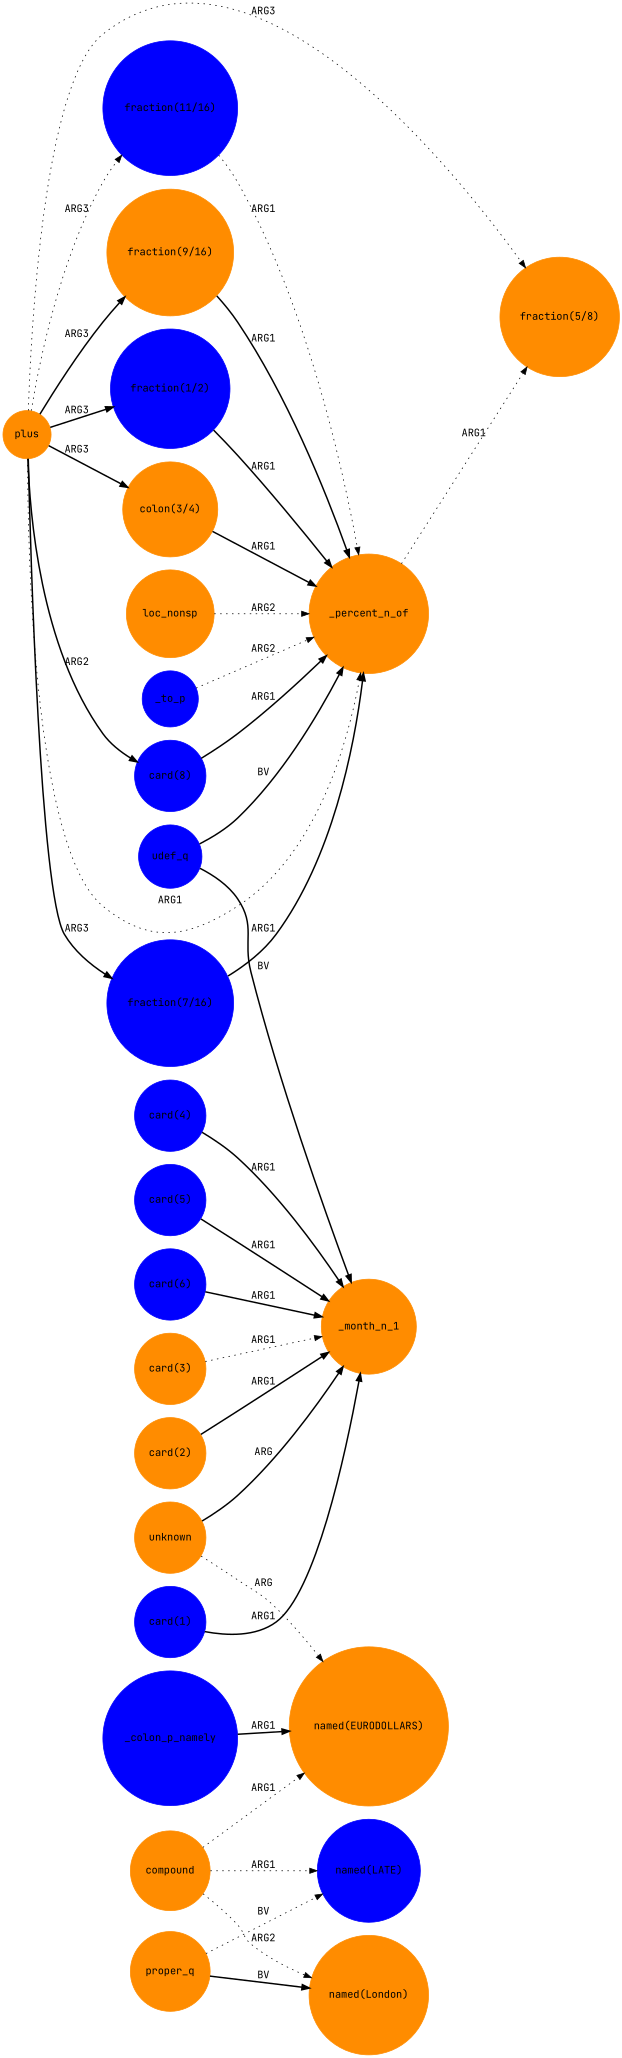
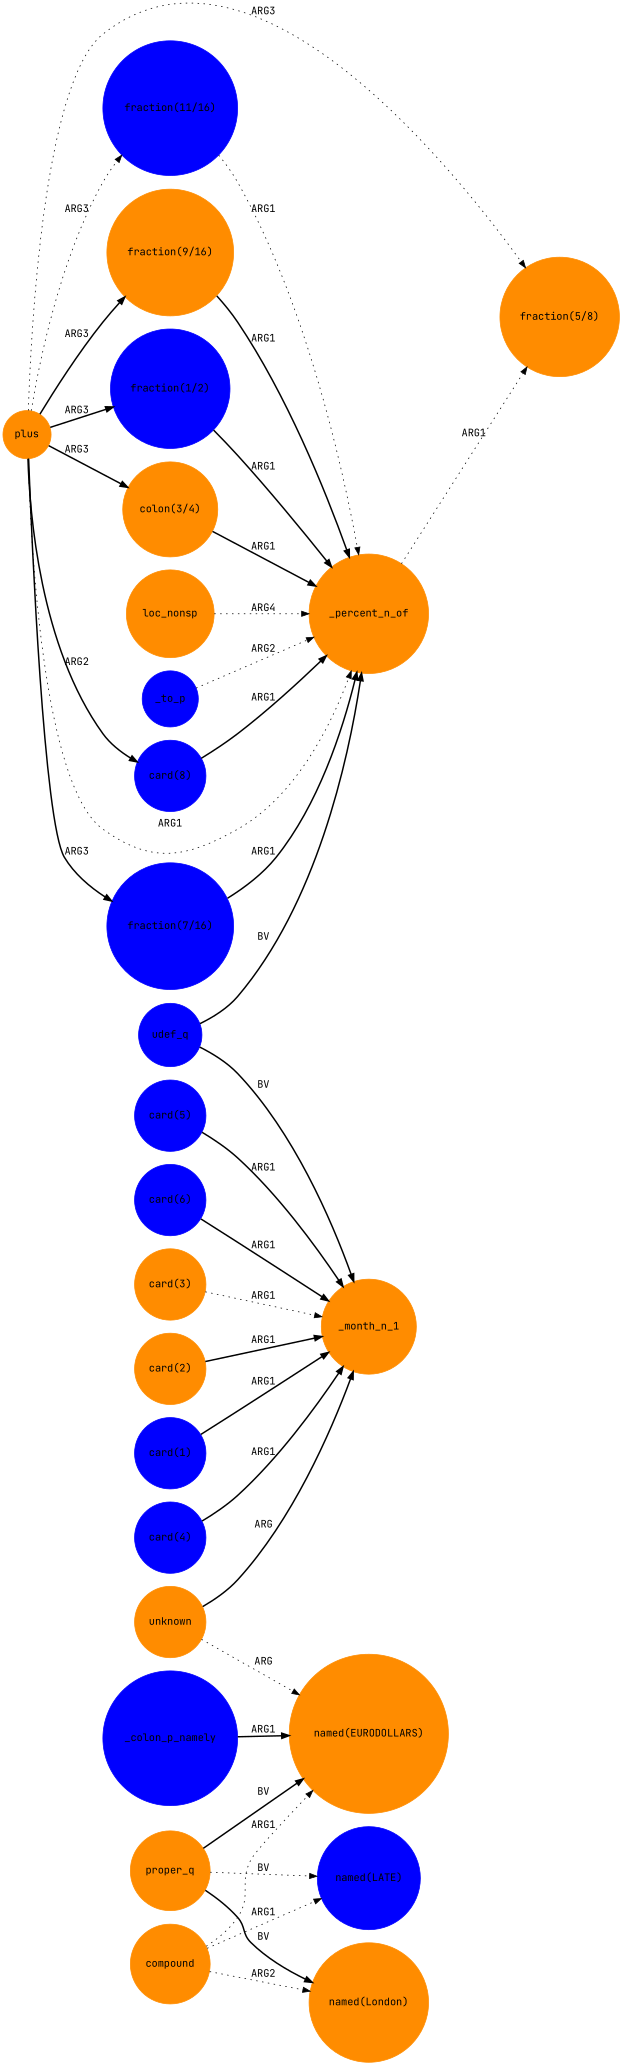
edge "loc_nonsp" -> "_percent_n_of": label "ARG2" -> "ARG4"
edge "proper_q" -> "named(EURODOLLARS)": added, label "BV"
